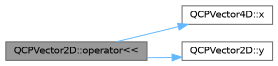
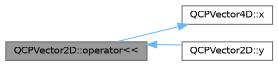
edge "QCPVector2D::operator<<" -> "QCPVector2D::y": reversed
